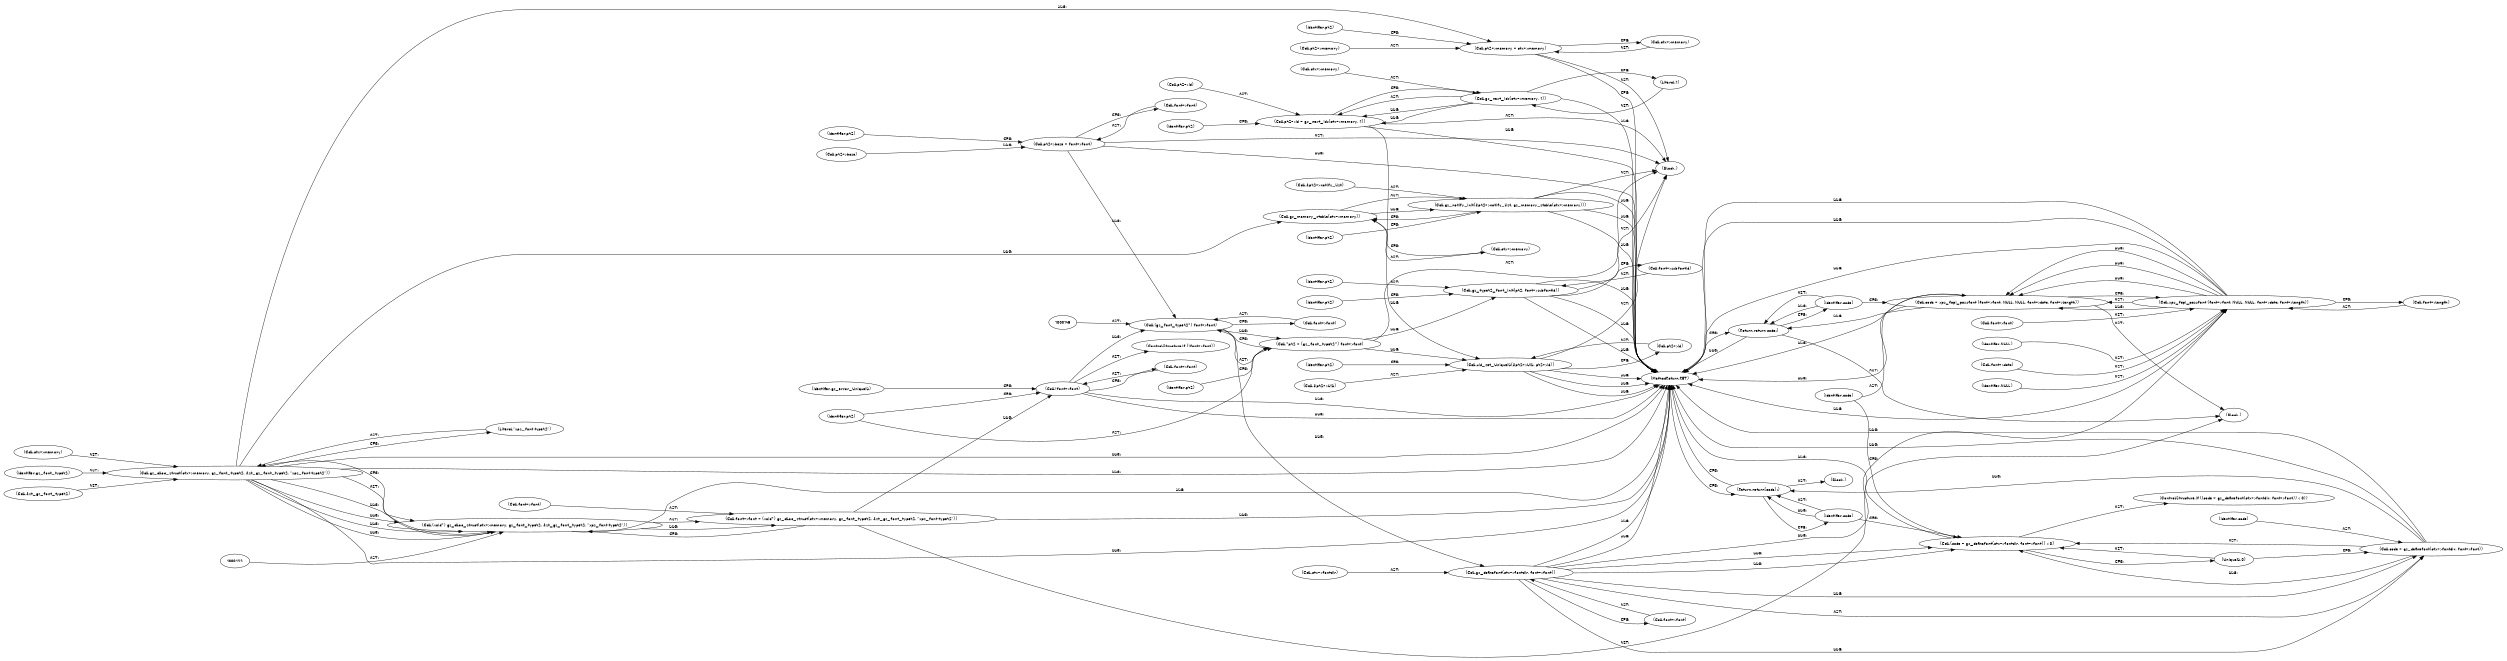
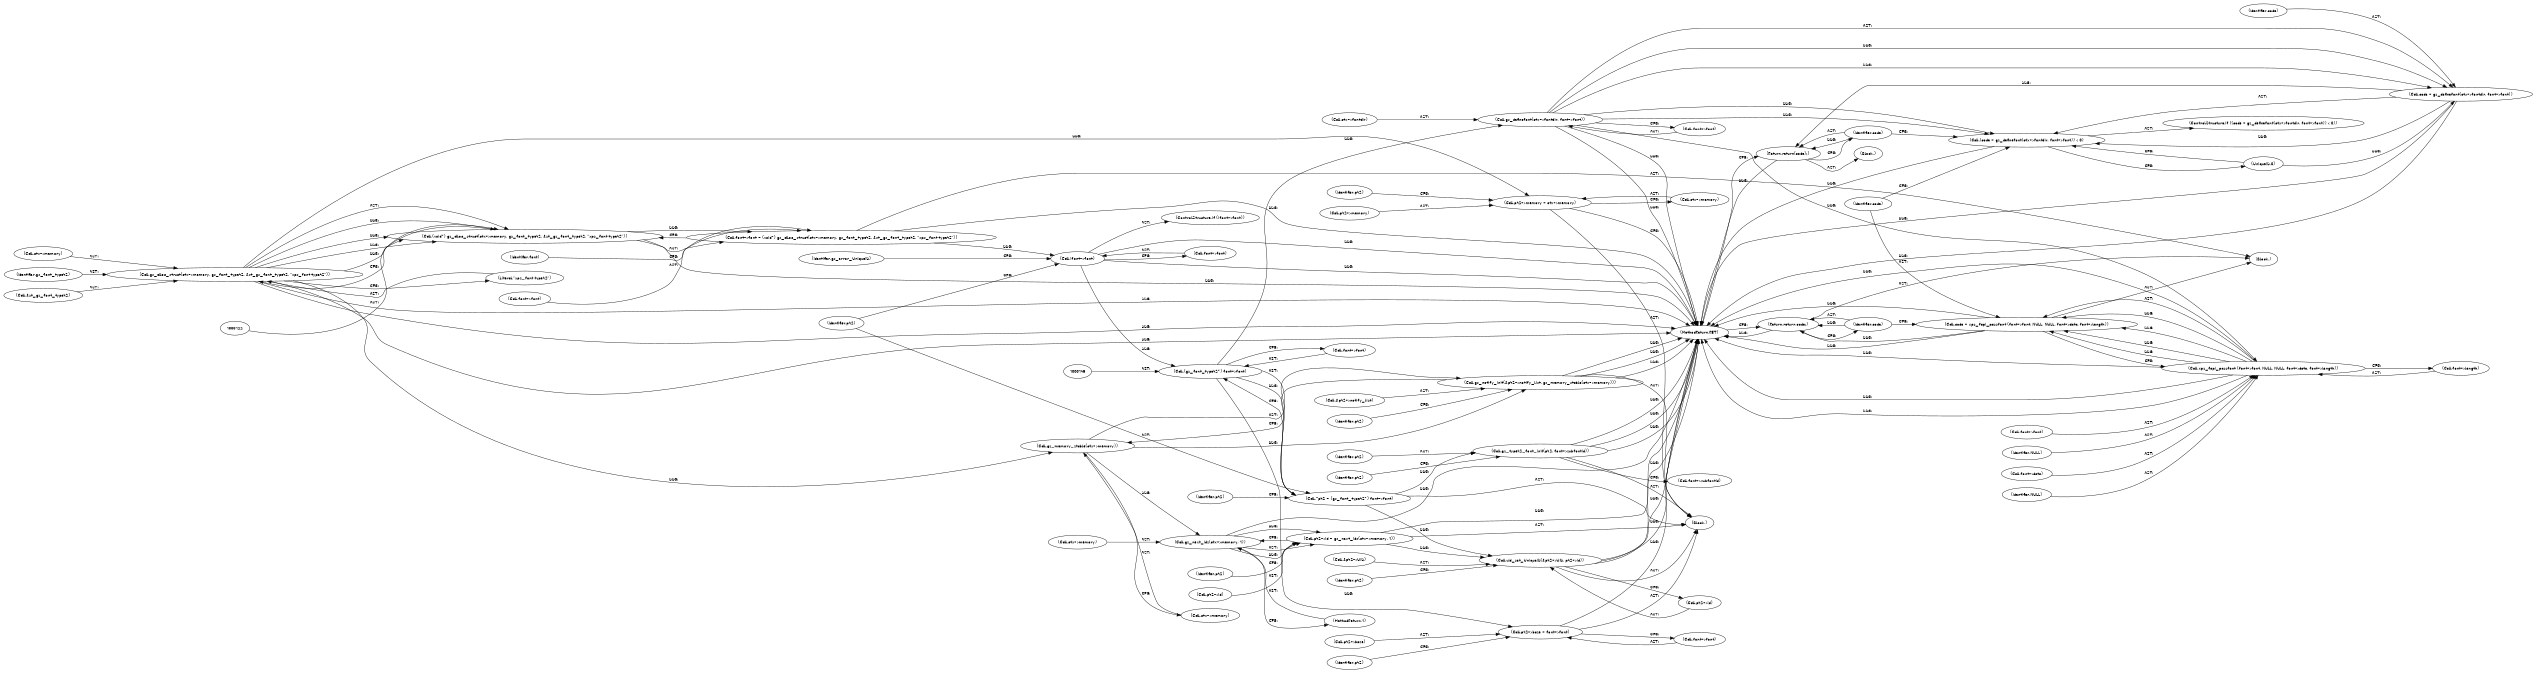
node "(Literal,1)": label "(Literal,1)" -> "(MethodReturn,1)"
edge "(Call,p42->base)" -> "(Call,p42->base = font->font)": label "DDG: " -> "AST: "
edge "(Call,p42->base = font->font)" -> "(Call,(gs_font_type42*) font->font)": reversed
node "(Identifier,font)": added
edge "(Call,font->subfontid)" -> "(Call,gs_type42_font_init(p42, font->subfontid))": removed, label "AST:"
edge "(Return,return(code);)" -> "(MethodReturn,RET)": label "CFG: " -> "DDG: "
edge "(Call,gs_memory_stable(ctx->memory))" -> "(Call,gs_next_ids(ctx->memory, 1))": added, label "DDG:"
edge "(UniqueID,0)" -> "(Call,(code = gs_definefont(ctx->fontdir, font->font)) < 0)": label "AST: " -> "CFG: "
edge "(UniqueID,0)" -> "(Call,code = gs_definefont(ctx->fontdir, font->font))": label "CFG: " -> "DDG: "
